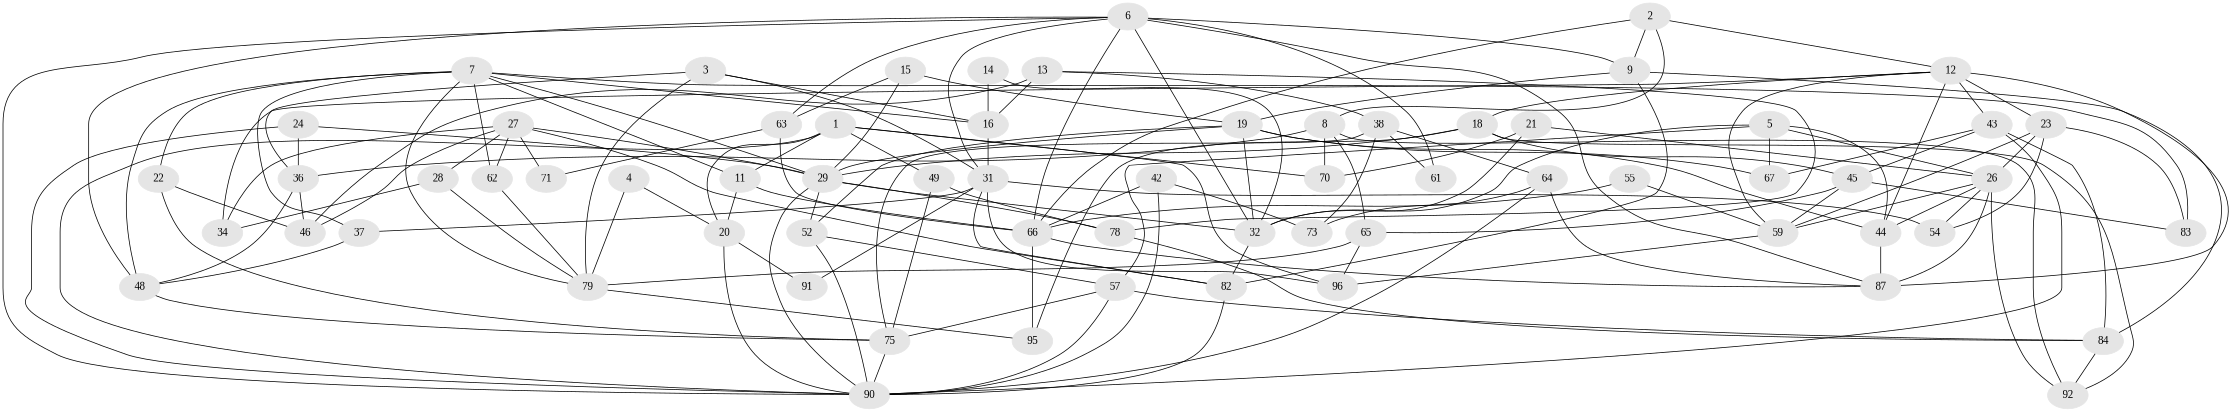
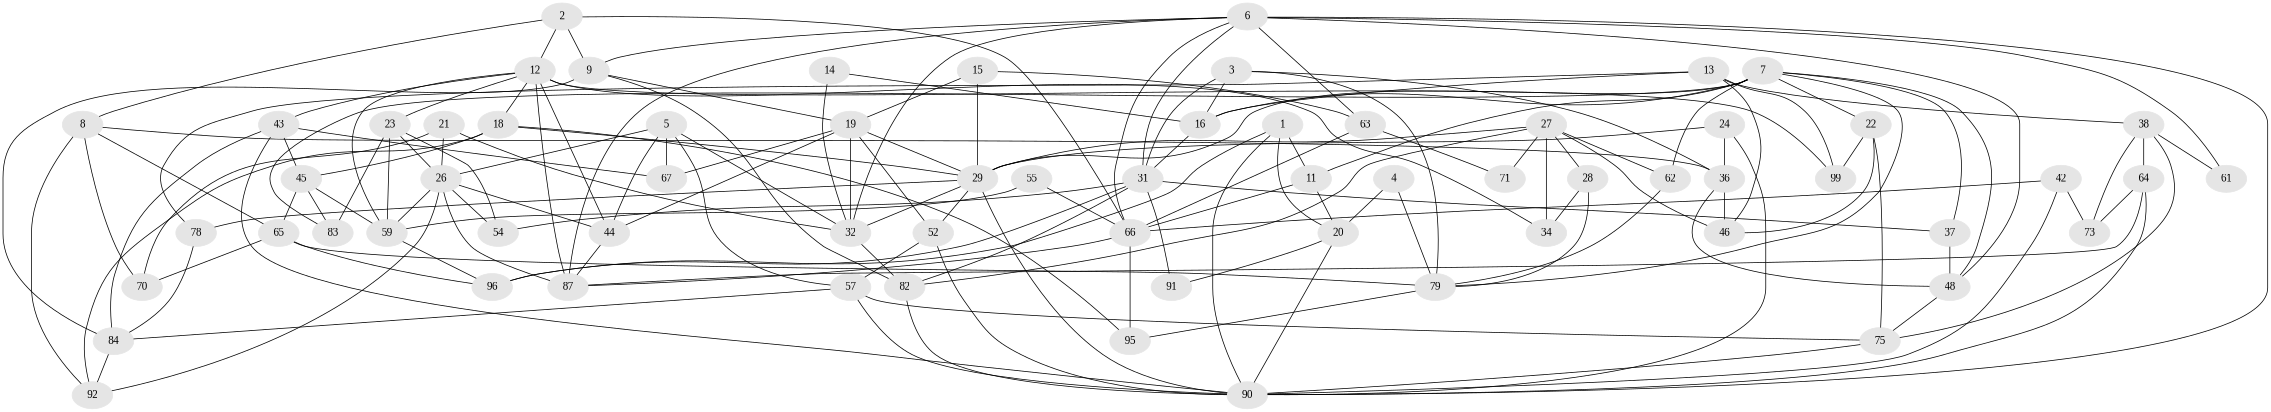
edge "1" -- "70": now "65" -- "70"
node "49": removed
node "99": added
